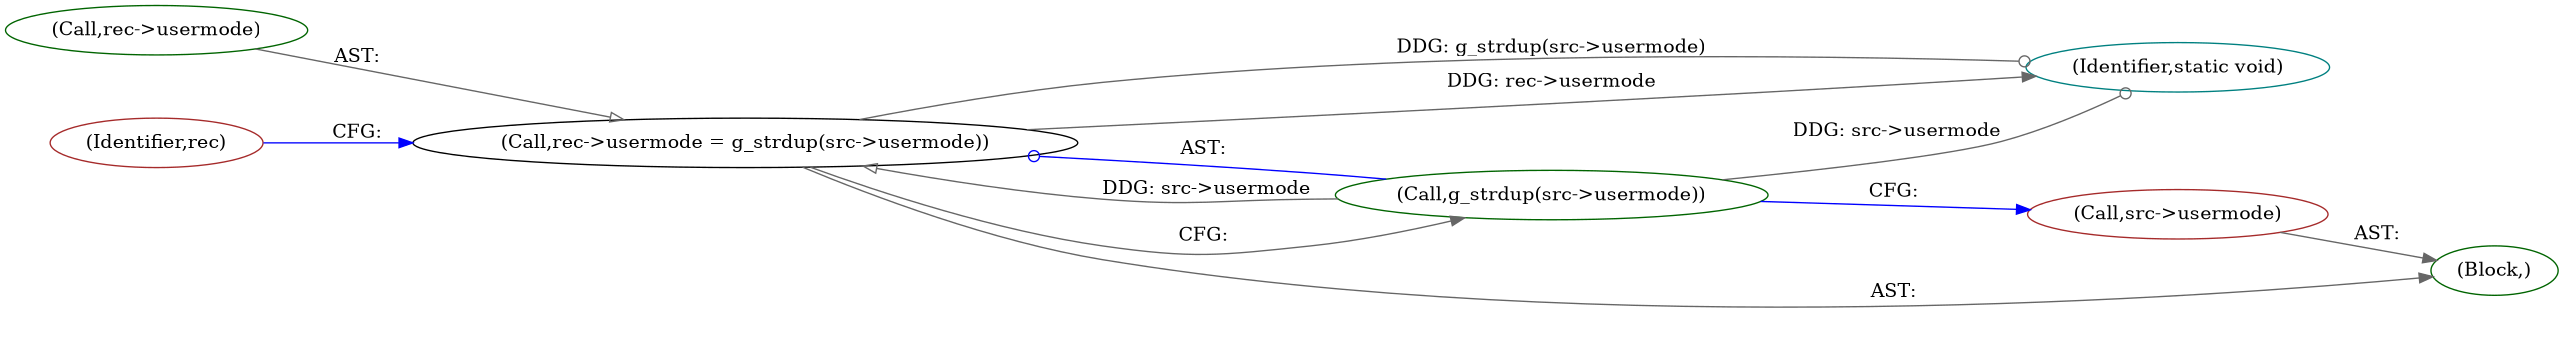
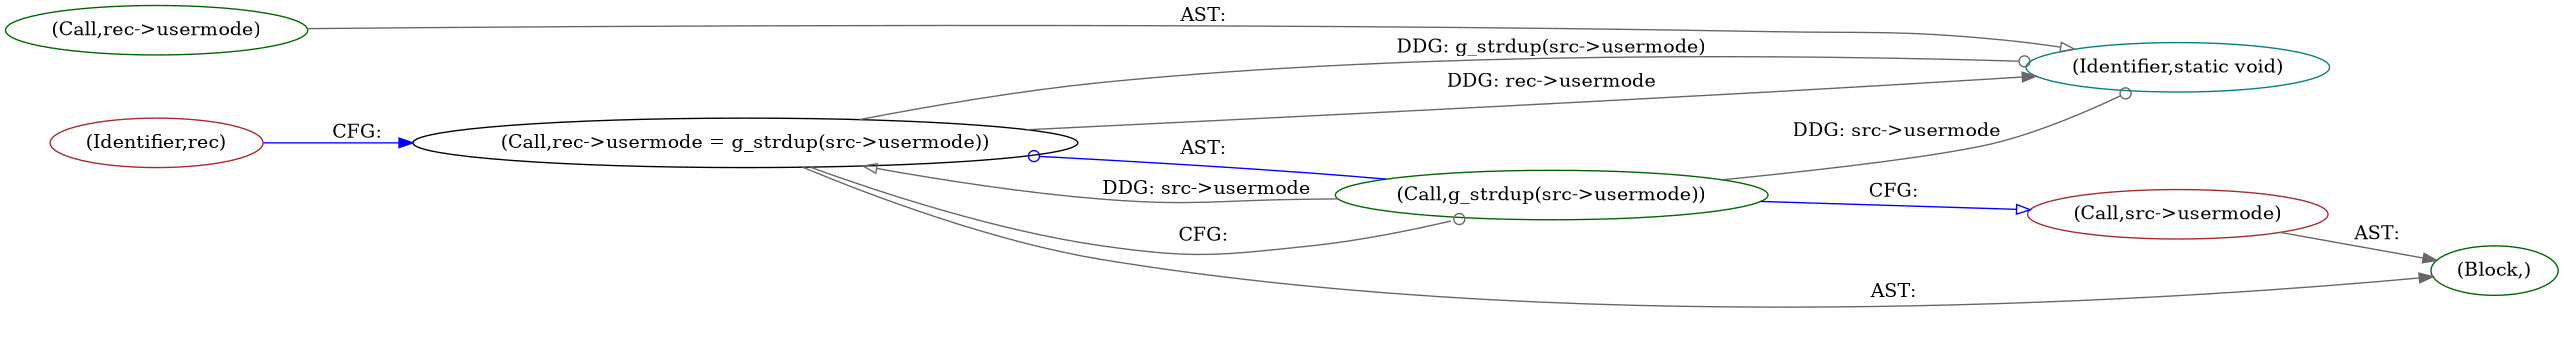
edge "(Call,rec->usermode)" -> "(Call,rec->usermode = g_strdup(src->usermode))": now "(Call,rec->usermode)" -> "(Identifier,static void)"
edge "(Call,g_strdup(src->usermode))" -> "(Call,src->usermode)": arrowhead normal -> onormal
edge "(Call,rec->usermode = g_strdup(src->usermode))" -> "(Call,g_strdup(src->usermode))": arrowhead normal -> odot
